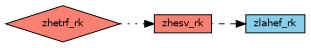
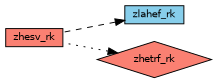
edge "zhetrf_rk" -> "zhesv_rk": reversed
